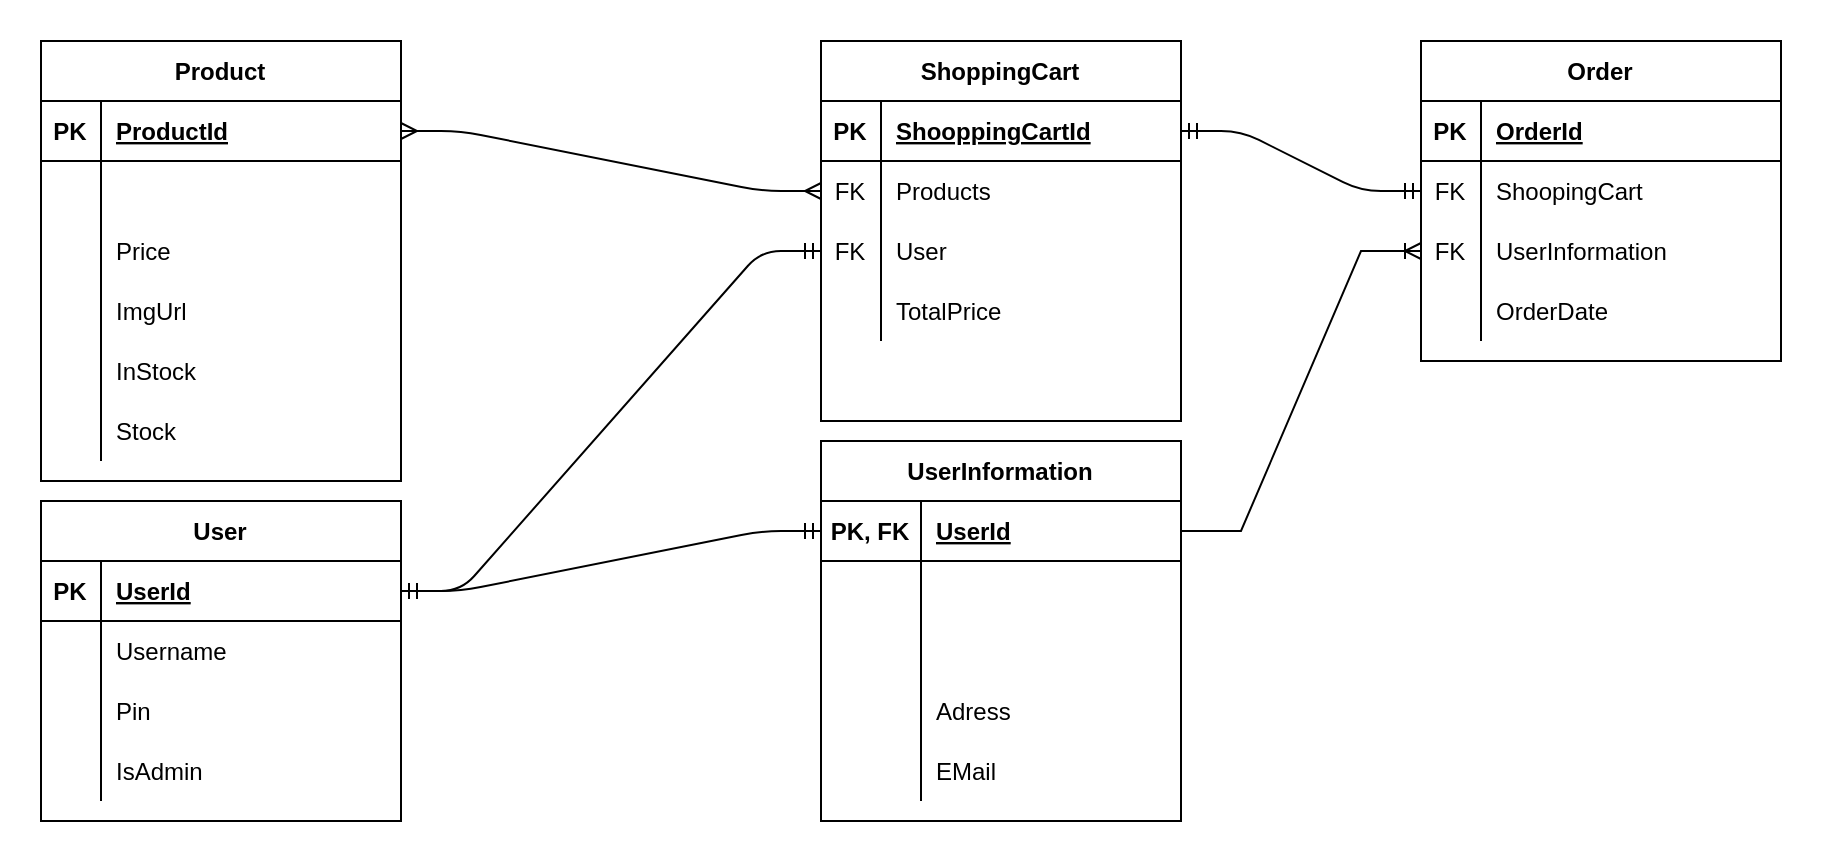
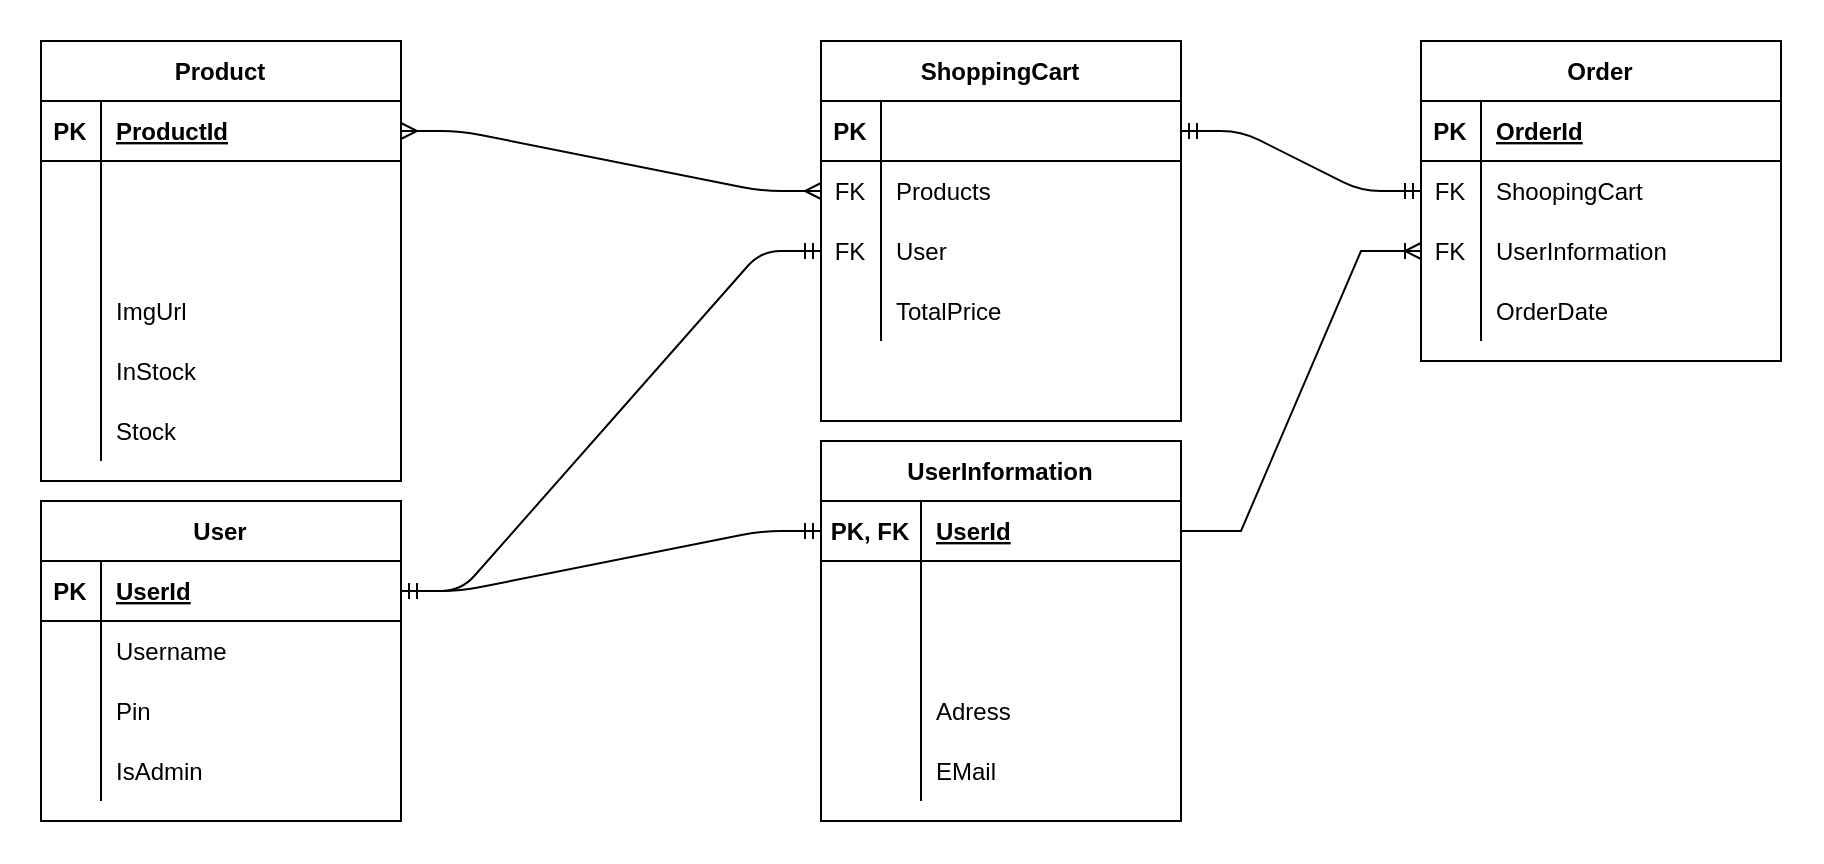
node "ShooppingCartId": removed
node "Price": removed
